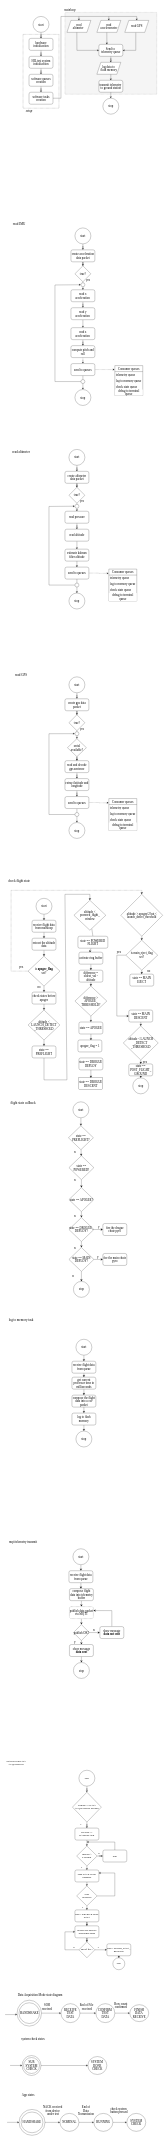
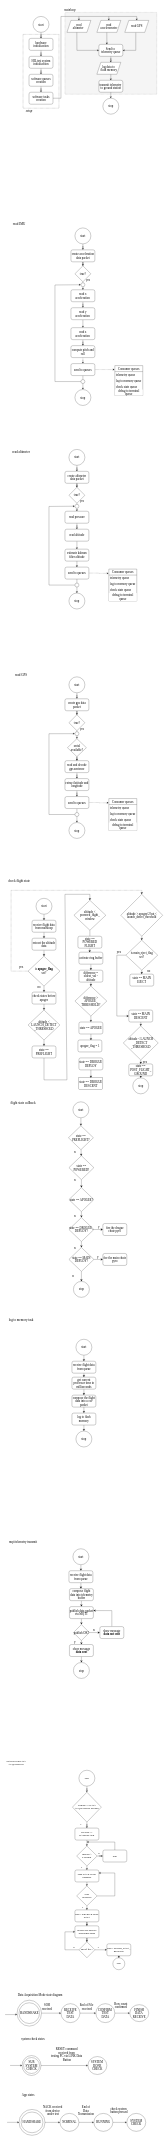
node "state == POWERED FLIGHT": size 30x12 -> 24x12
node "publish data packet via MQTT": style dashed -> solid
node "RESET command received from testing PC via LINK Data Button": added
